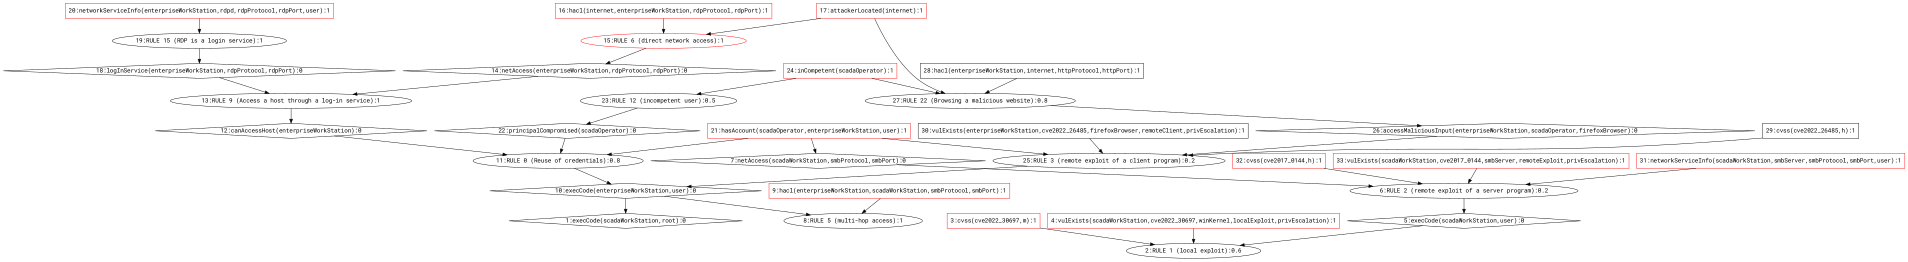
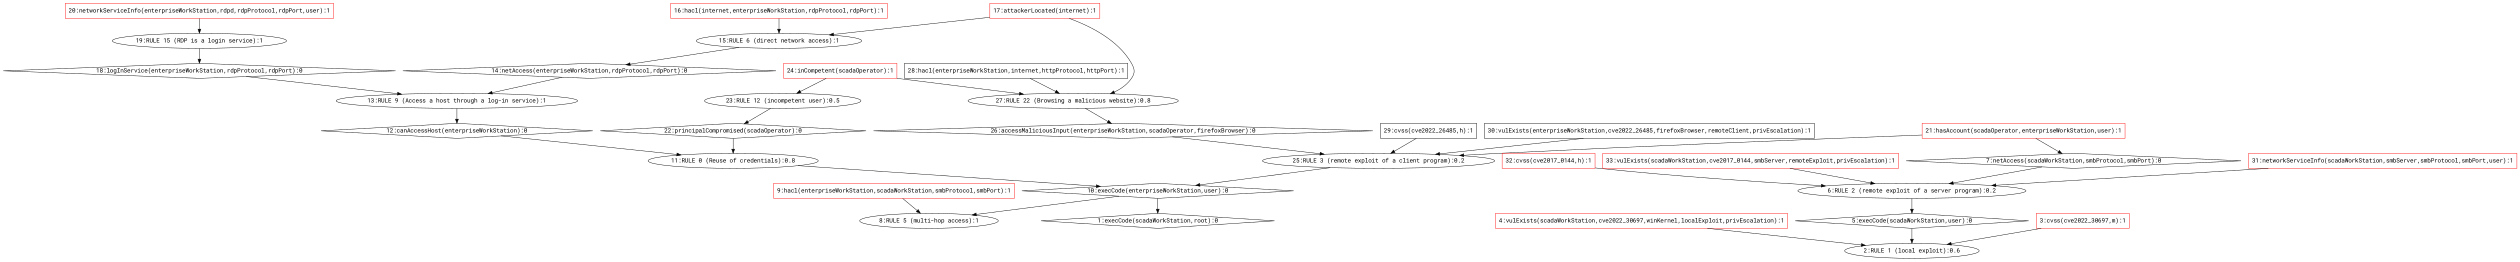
node "15:RULE 6 (direct network access):1": color red -> black
edge "21:hasAccount(scadaOperator,enterpriseWorkStation,user):1" -> "11:RULE 0 (Reuse of credentials):0.8": removed
